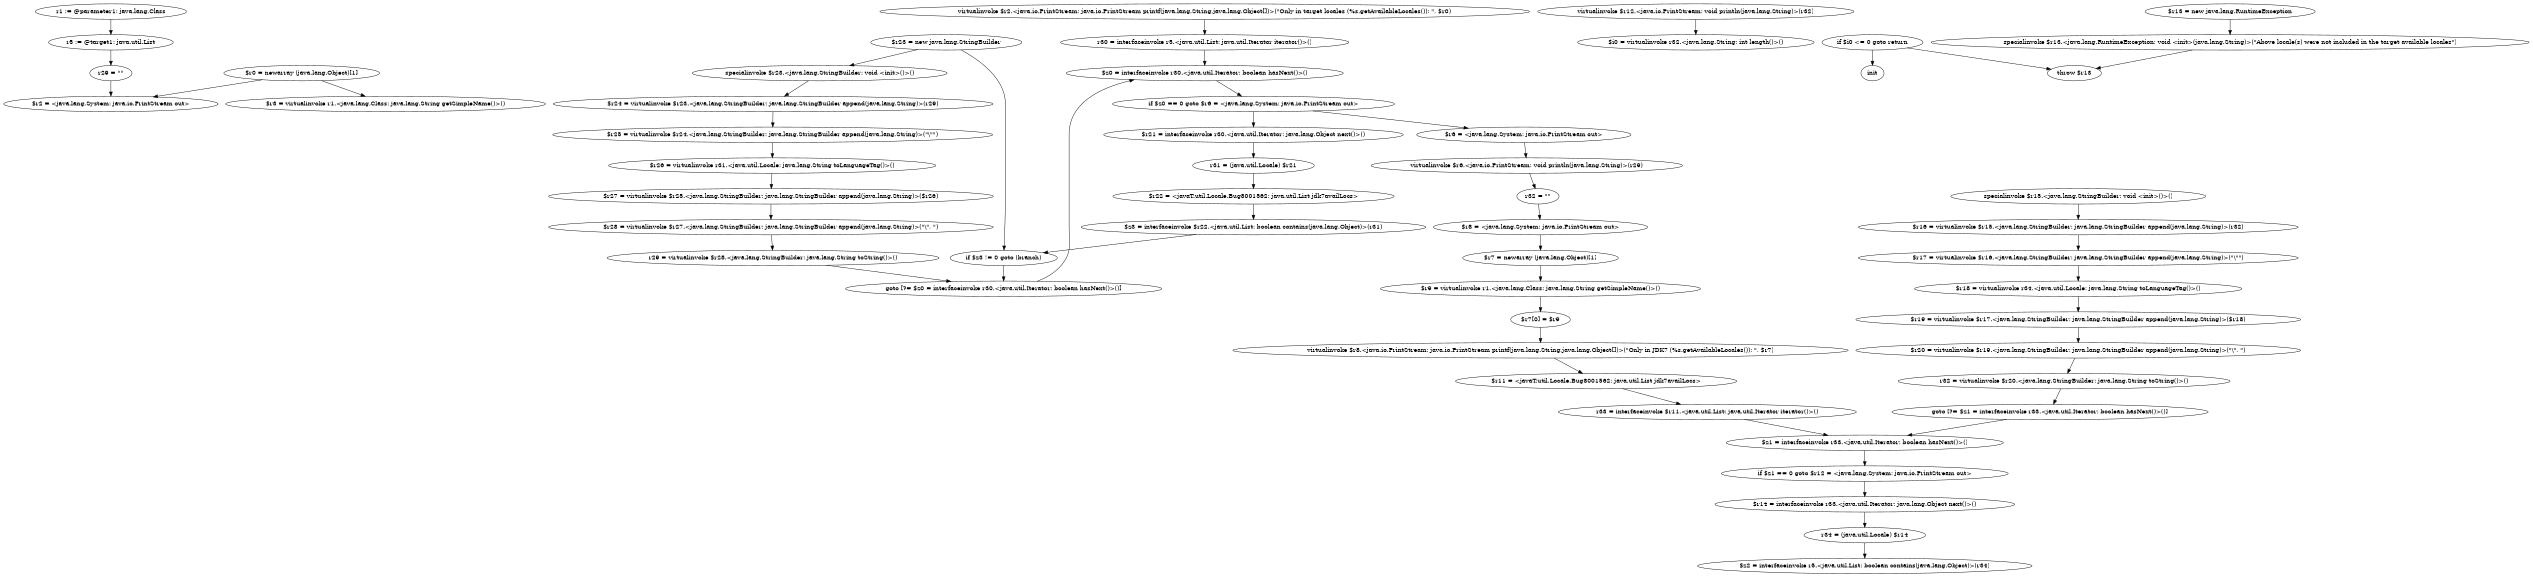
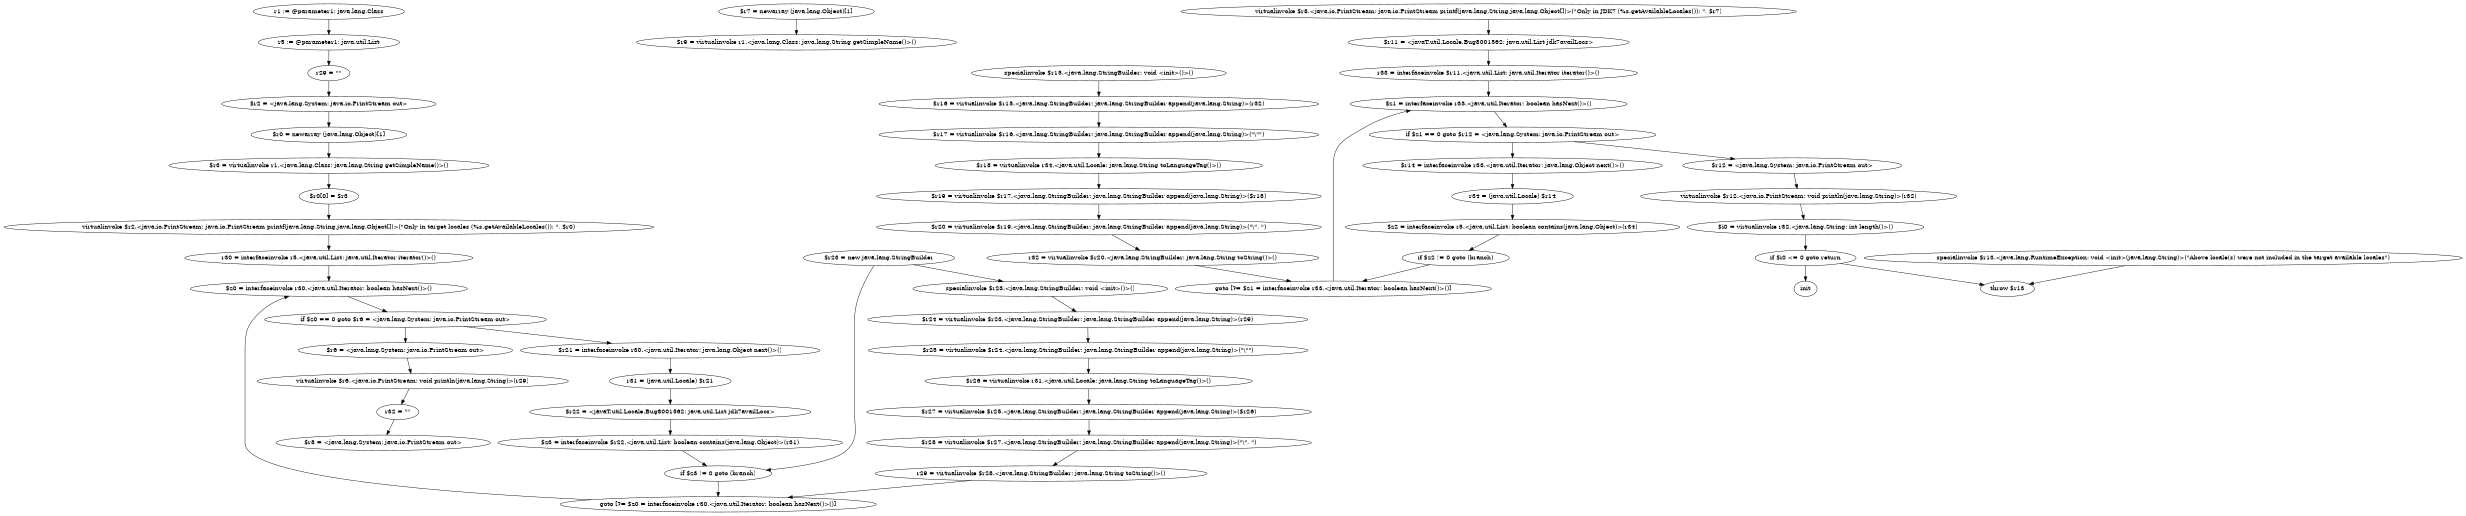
node "$r13 = new java.lang.RuntimeException": removed
node "r5 := @target1: java.util.List": label "r5 := @target1: java.util.List" -> "r5 := @parameter1: java.util.List"
edge "$r0 = newarray (java.lang.Object)[1]" -> "$r2 = <java.lang.System: java.io.PrintStream out>": reversed
node "$r12 = <java.lang.System: java.io.PrintStream out>": added
node "$r0[0] = $r3": added
edge "$r8 = <java.lang.System: java.io.PrintStream out>" -> "$r7 = newarray (java.lang.Object)[1]": removed
edge "$i0 = virtualinvoke r32.<java.lang.String: int length()>()" -> "if $i0 <= 0 goto return": added
node "if $z2 != 0 goto (branch)": added
node "$r7[0] = $r9": removed
